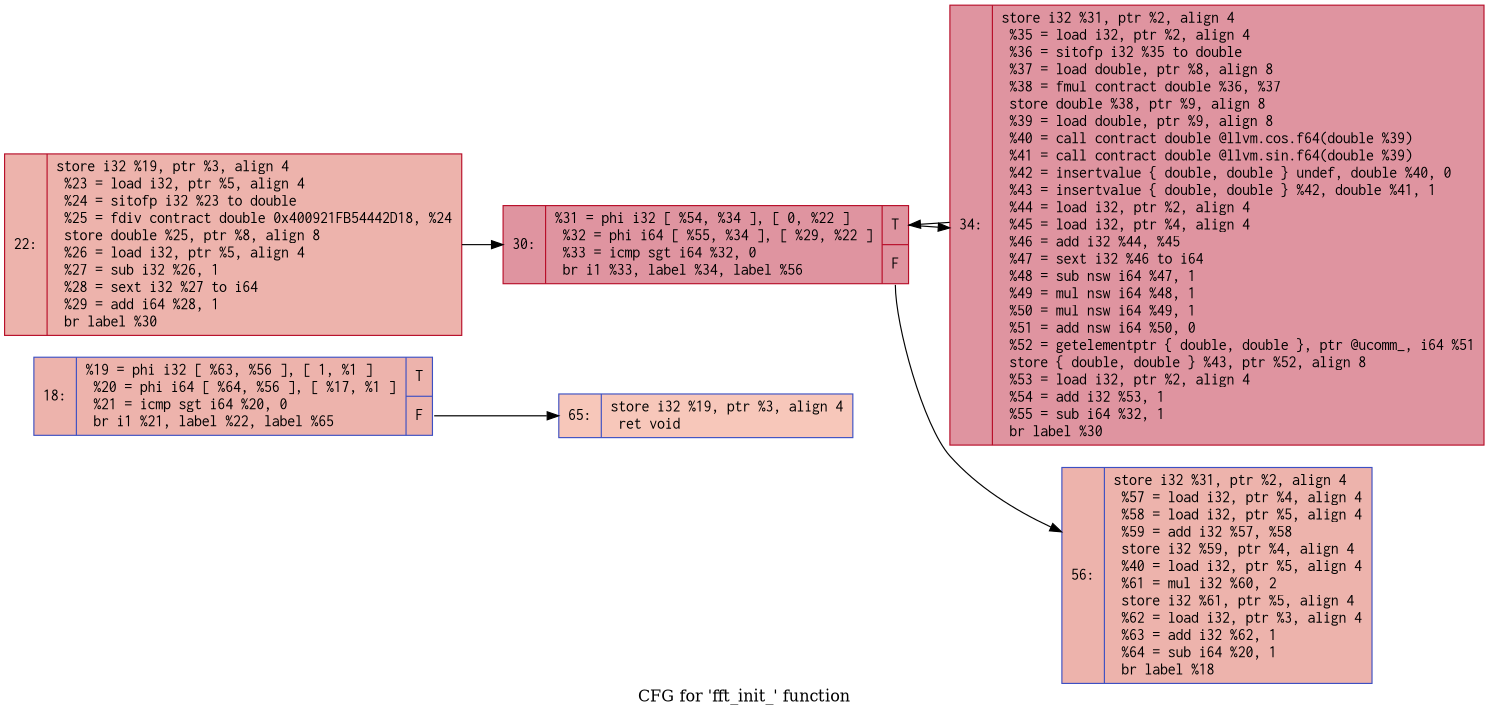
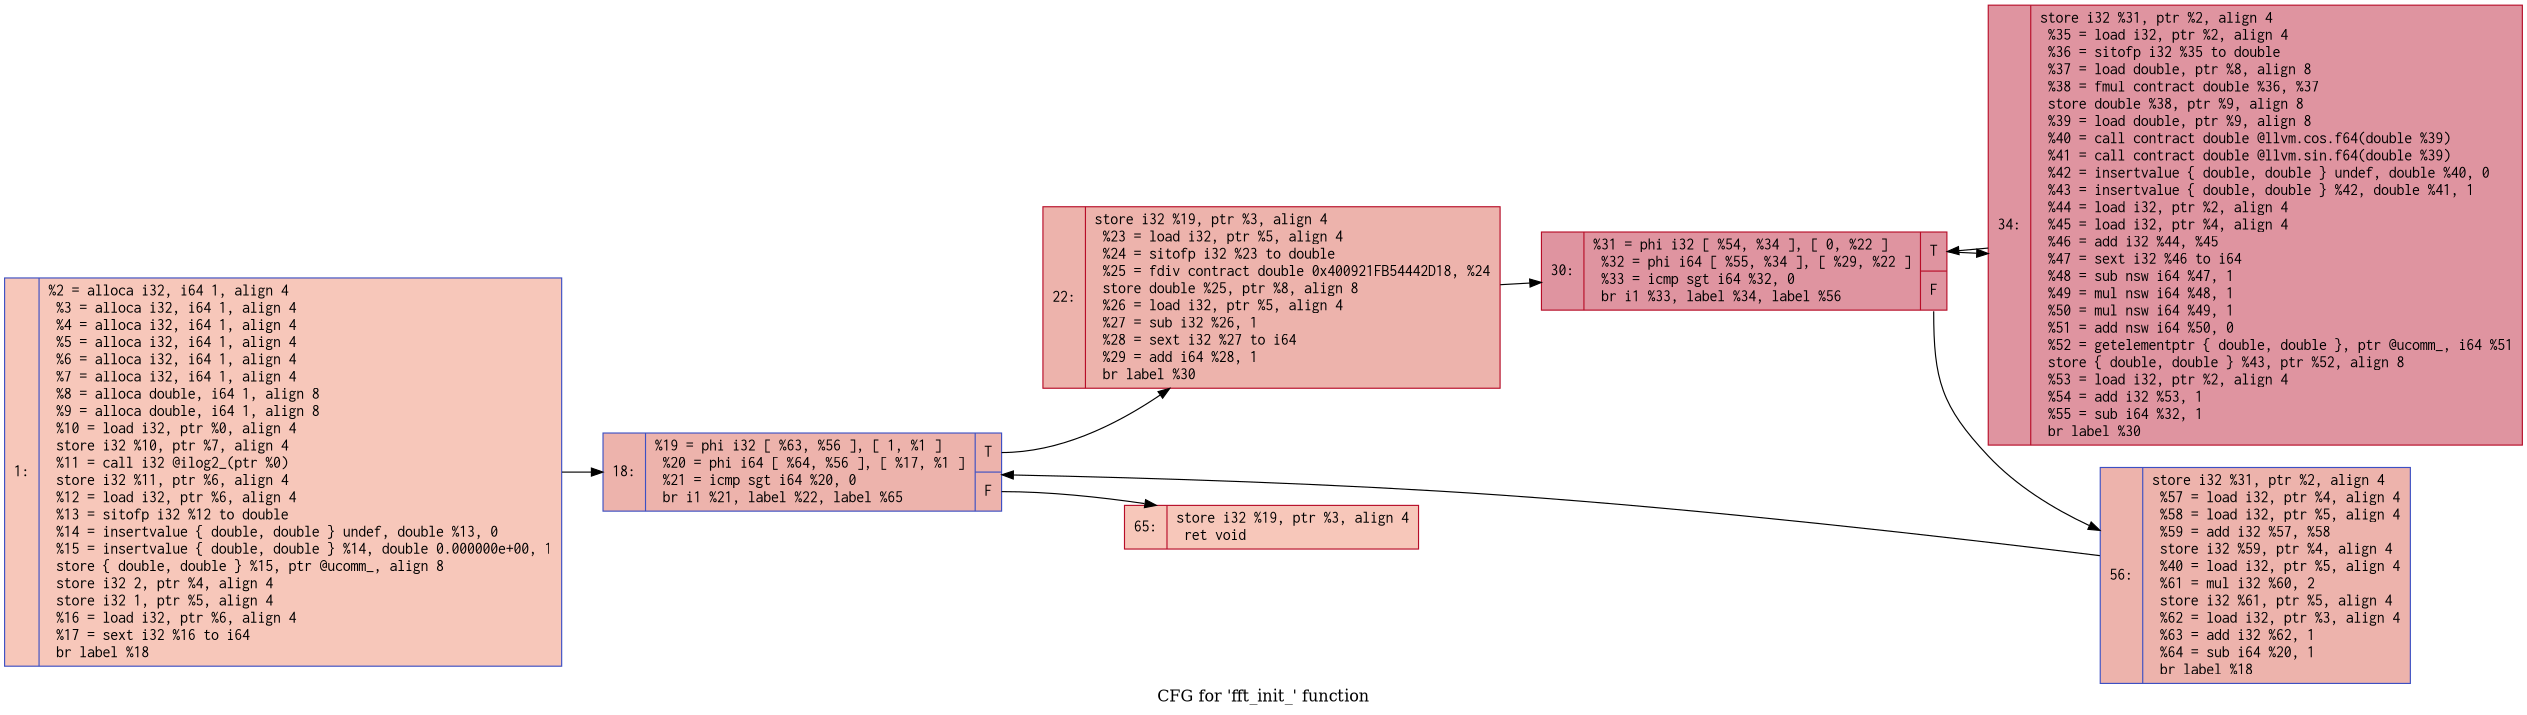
node "65:": color #3d50c3ff -> #b70d28ff
edge "18:" -> "22:": added
node "1:": added
edge "56:" -> "18:": added
